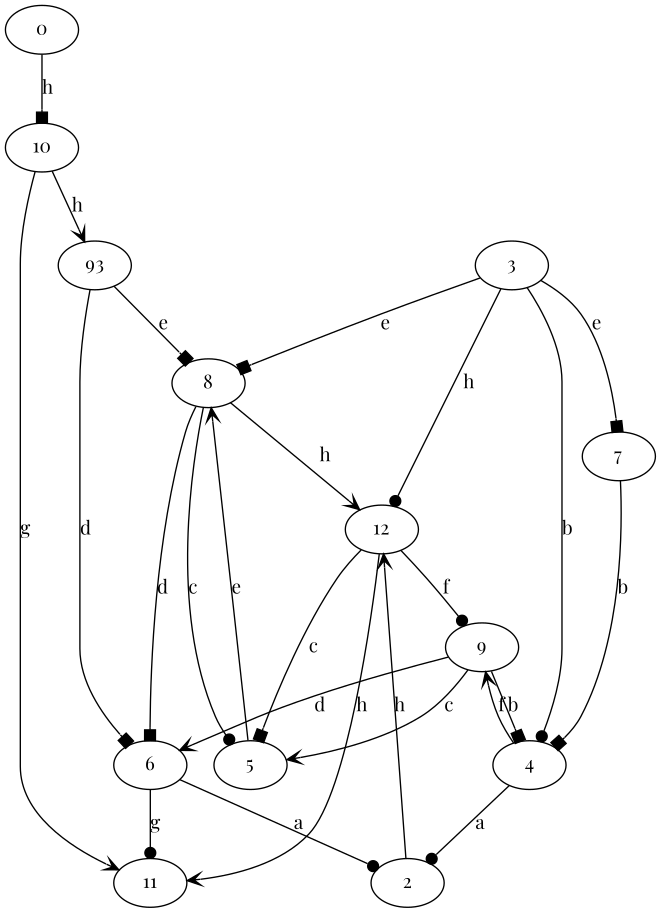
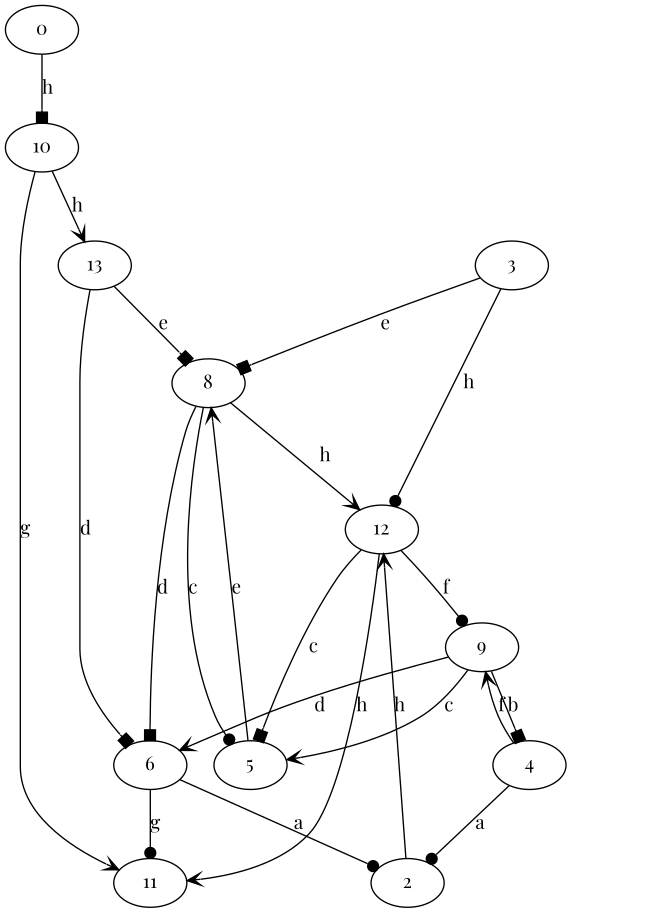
node "93": label "93" -> "13"
node "7": removed
edge "3" -> "4": removed, label "b"
